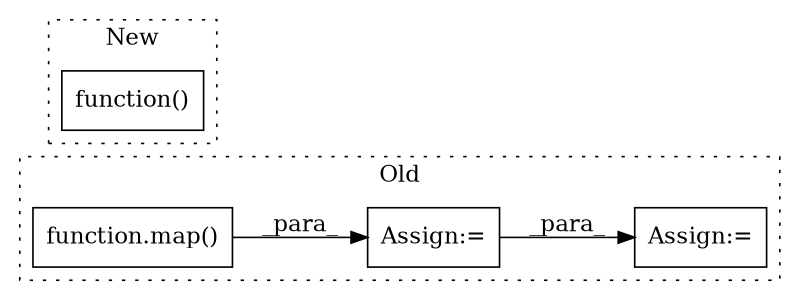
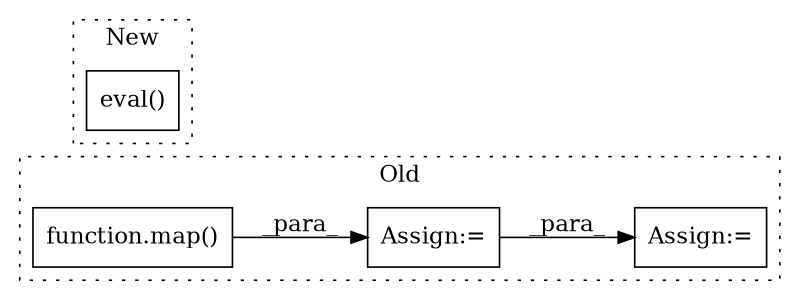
node "function()": label "function()" -> "eval()"
